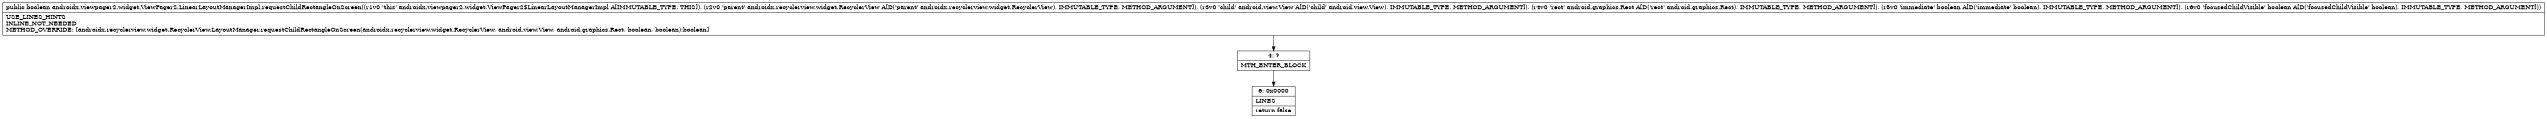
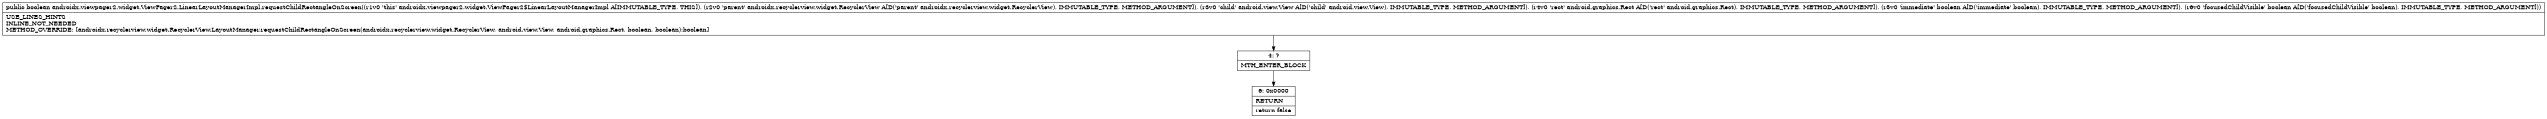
node "6: 0x0000": text "LINES" -> "RETURN"
